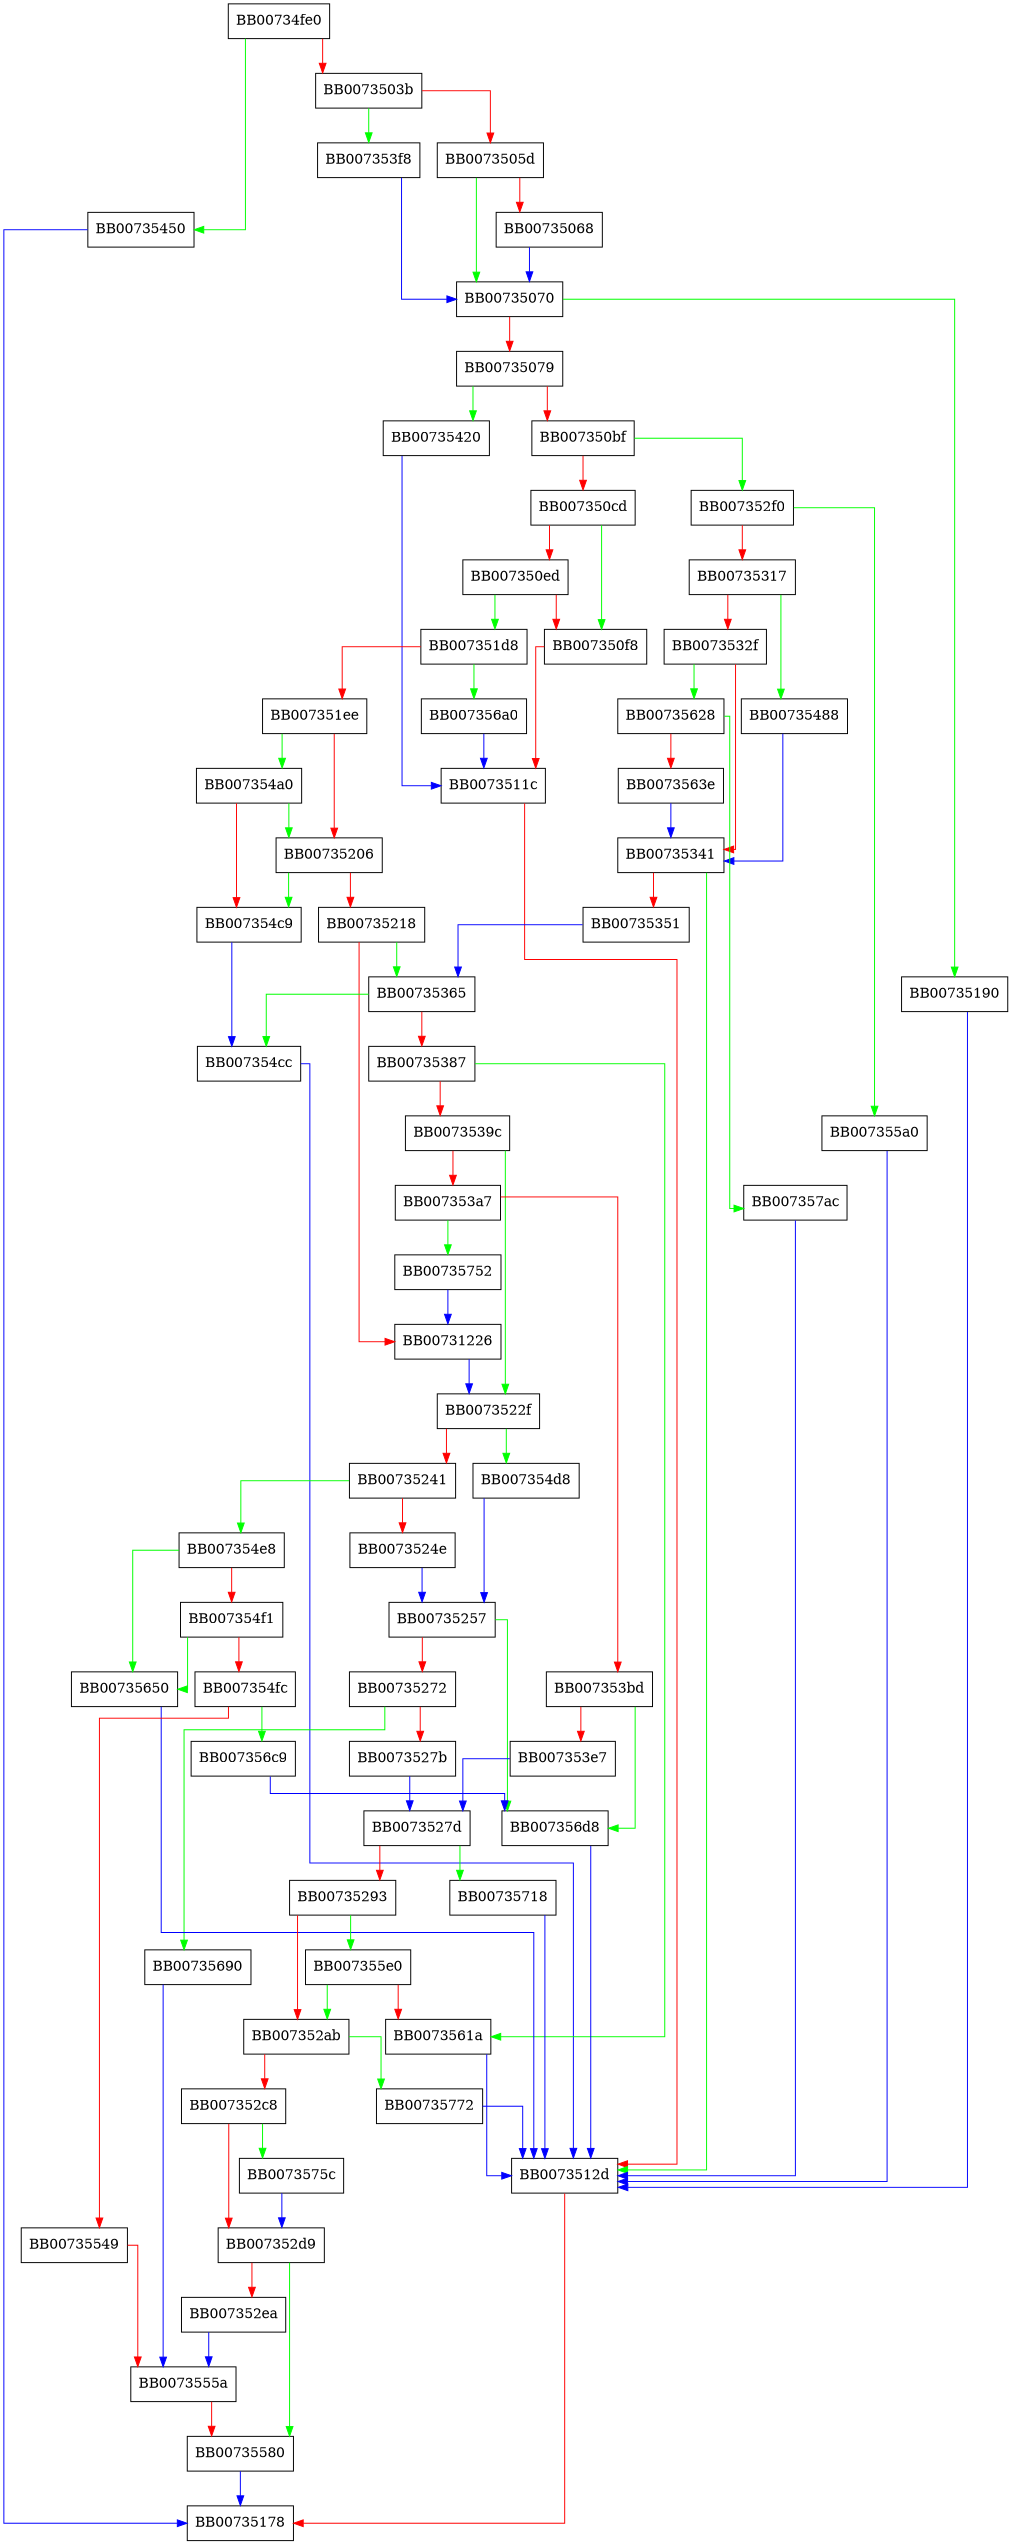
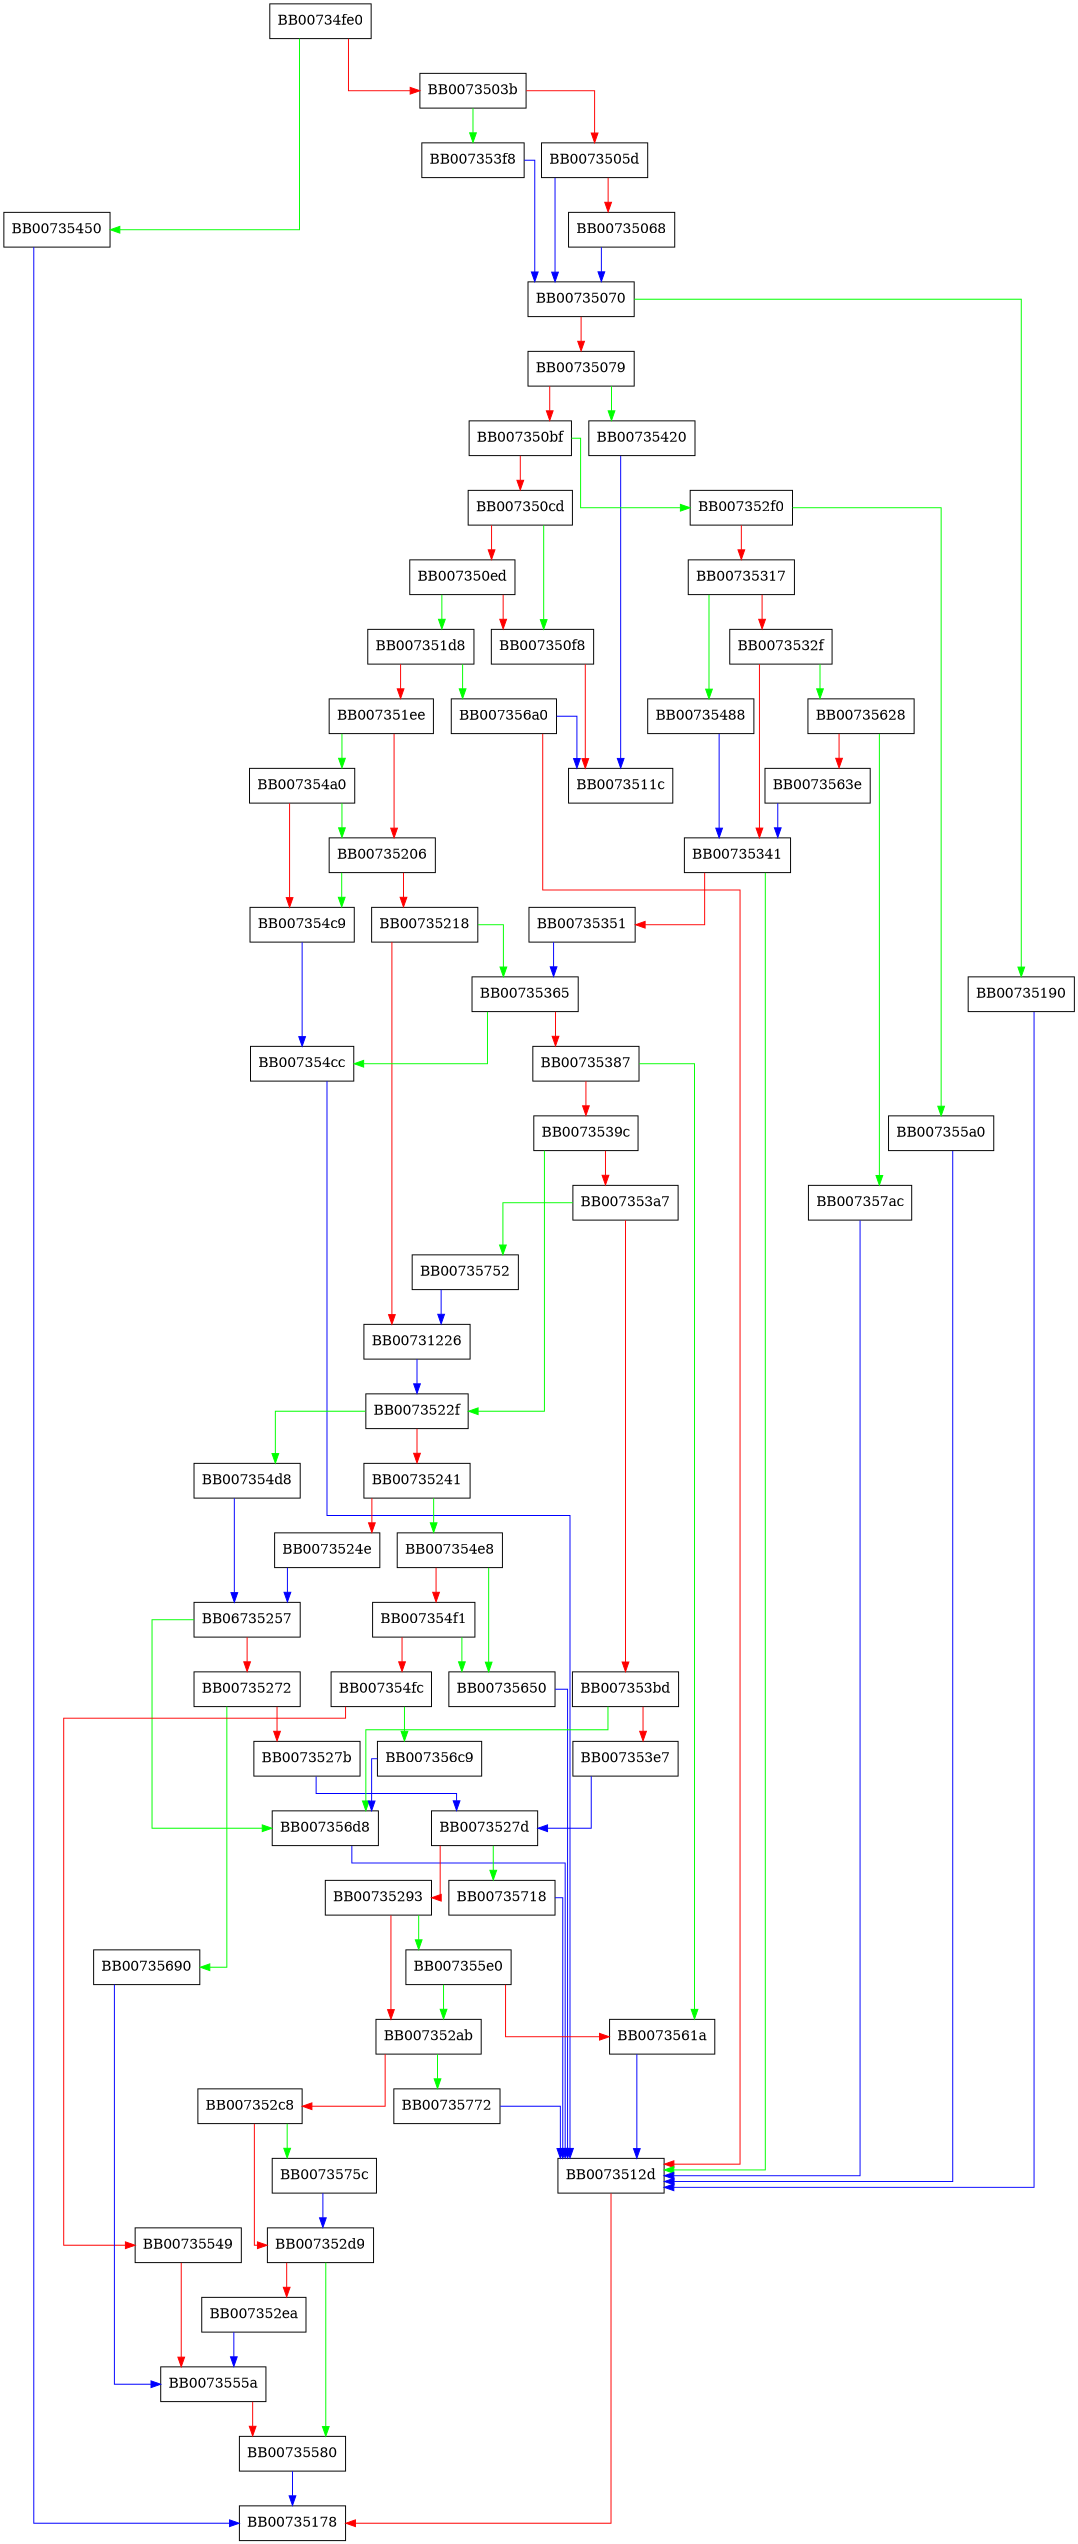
edge "BB0073505d" -> "BB00735070": color green -> blue
edge "BB0073511c" -> "BB0073512d": now "BB007356a0" -> "BB0073512d"
node "BB00735257": label "BB00735257" -> "BB06735257"
